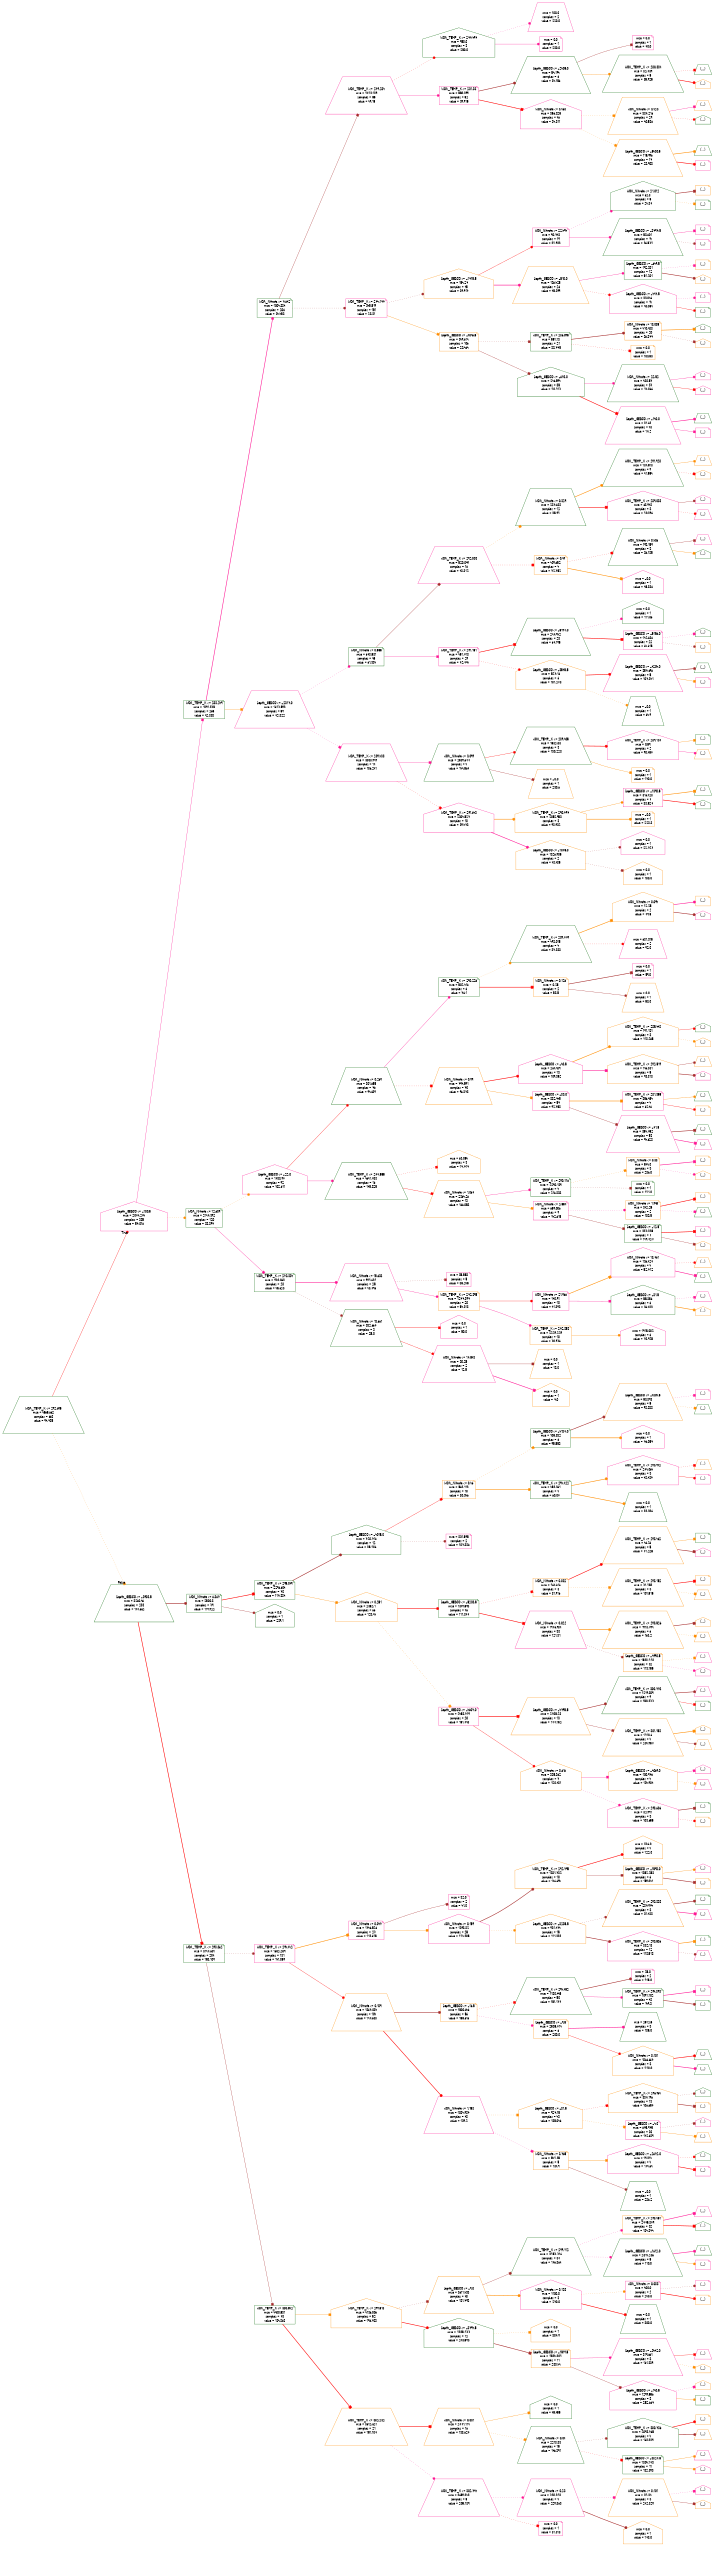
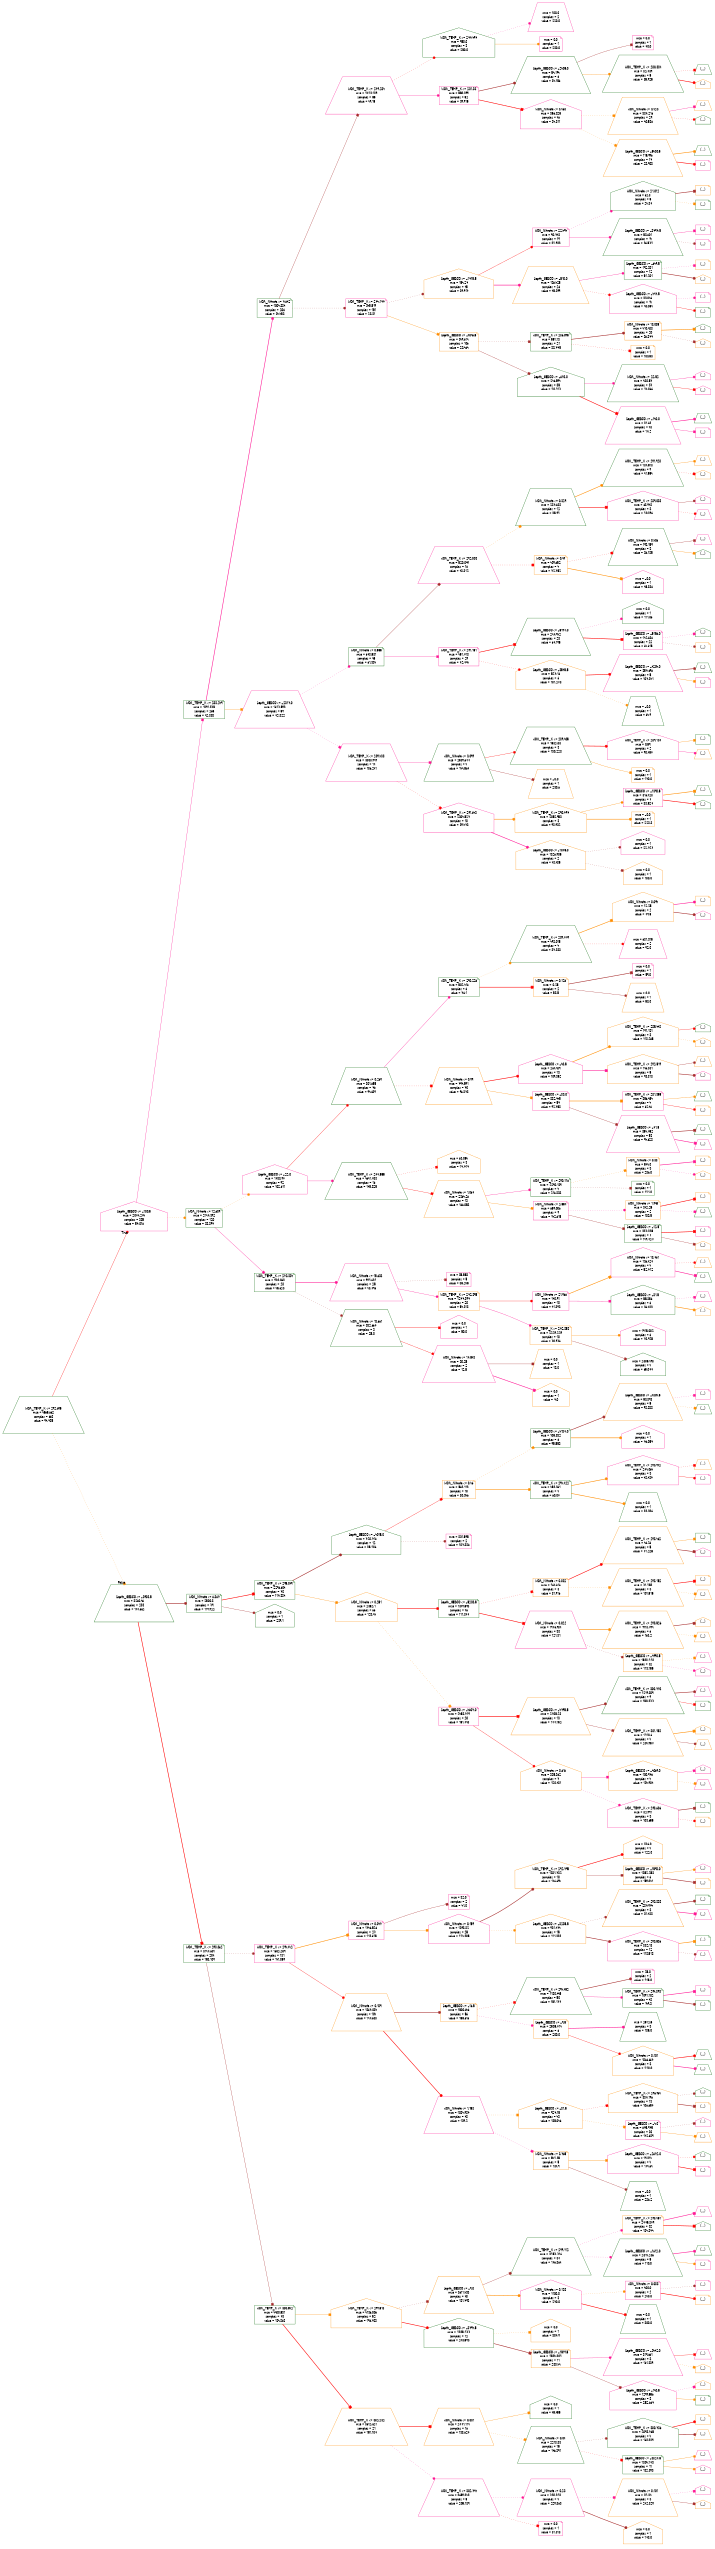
edge "WOA_TEMP_K <= 277.497 mse = 950.0 samples = 3 value = 250.0" -> "mse = 0.0 samples = 1 value = 280.0": color deeppink -> darkorange
node "mse = 2805.498 samples = 4 value = 65.077": added
